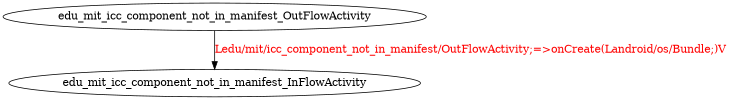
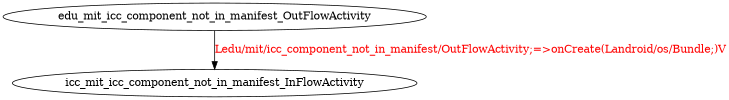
node "edu_mit_icc_component_not_in_manifest_InFlowActivity": label "edu_mit_icc_component_not_in_manifest_InFlowActivity" -> "icc_mit_icc_component_not_in_manifest_InFlowActivity"
